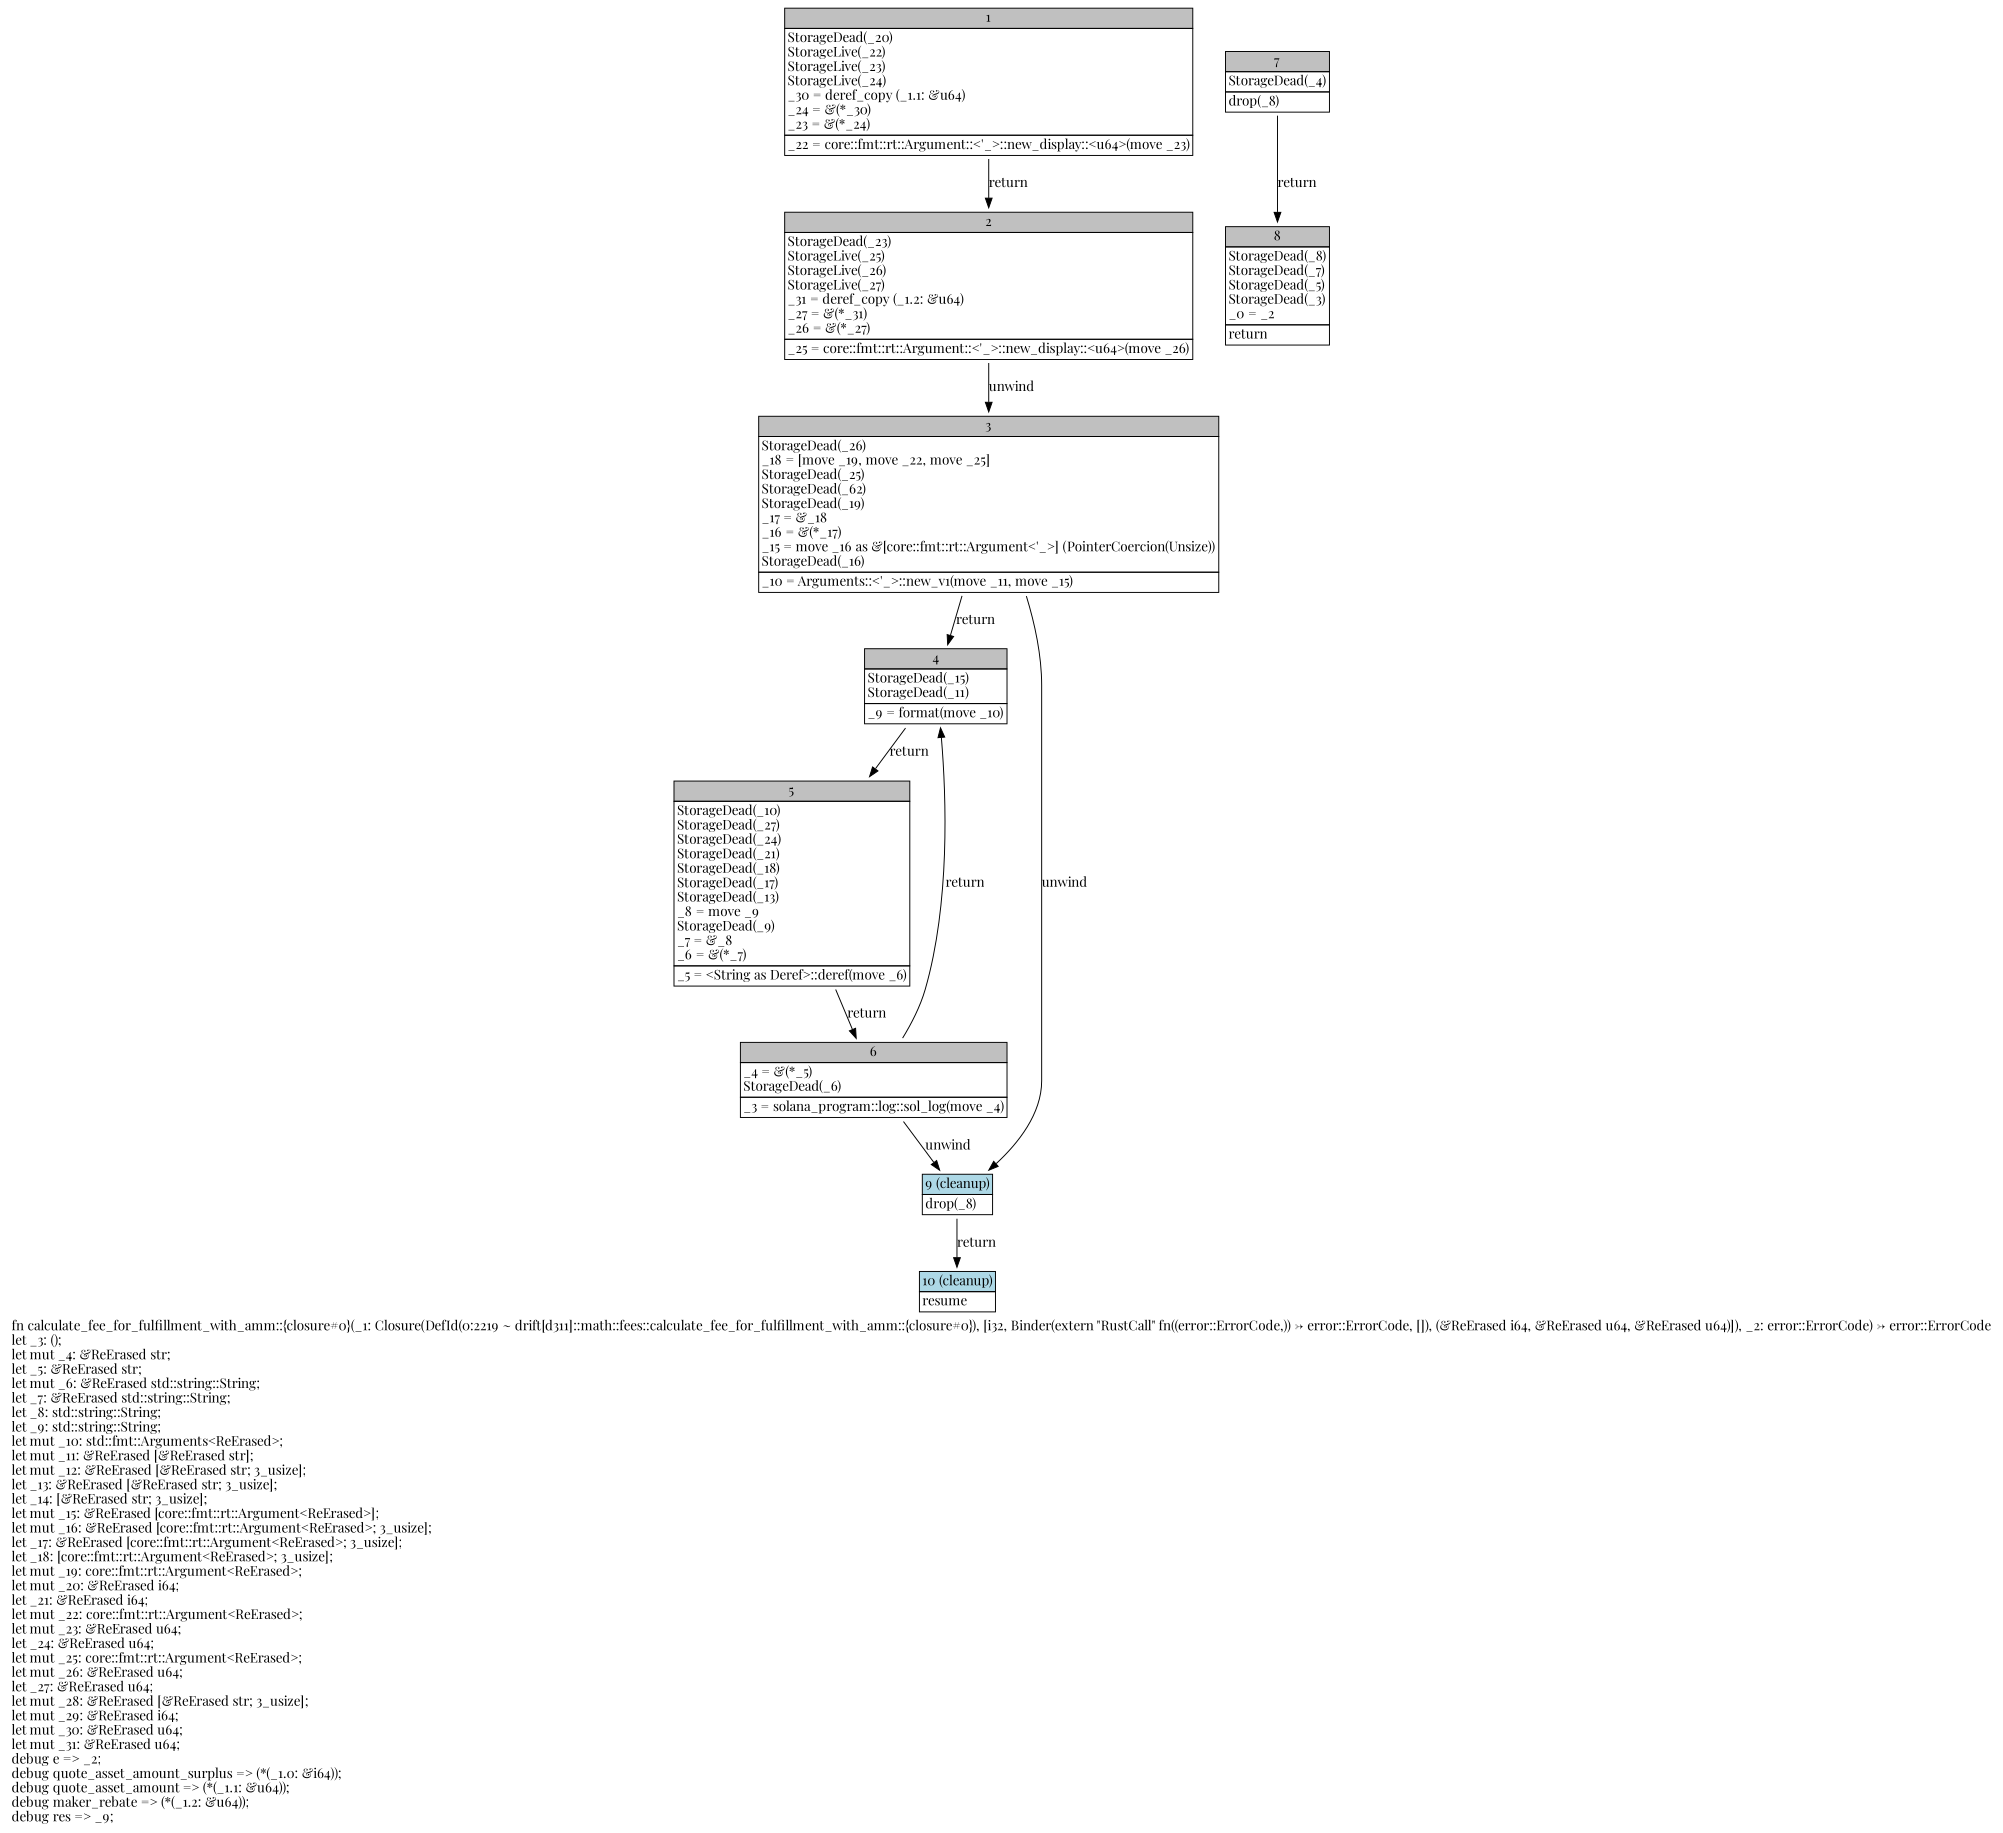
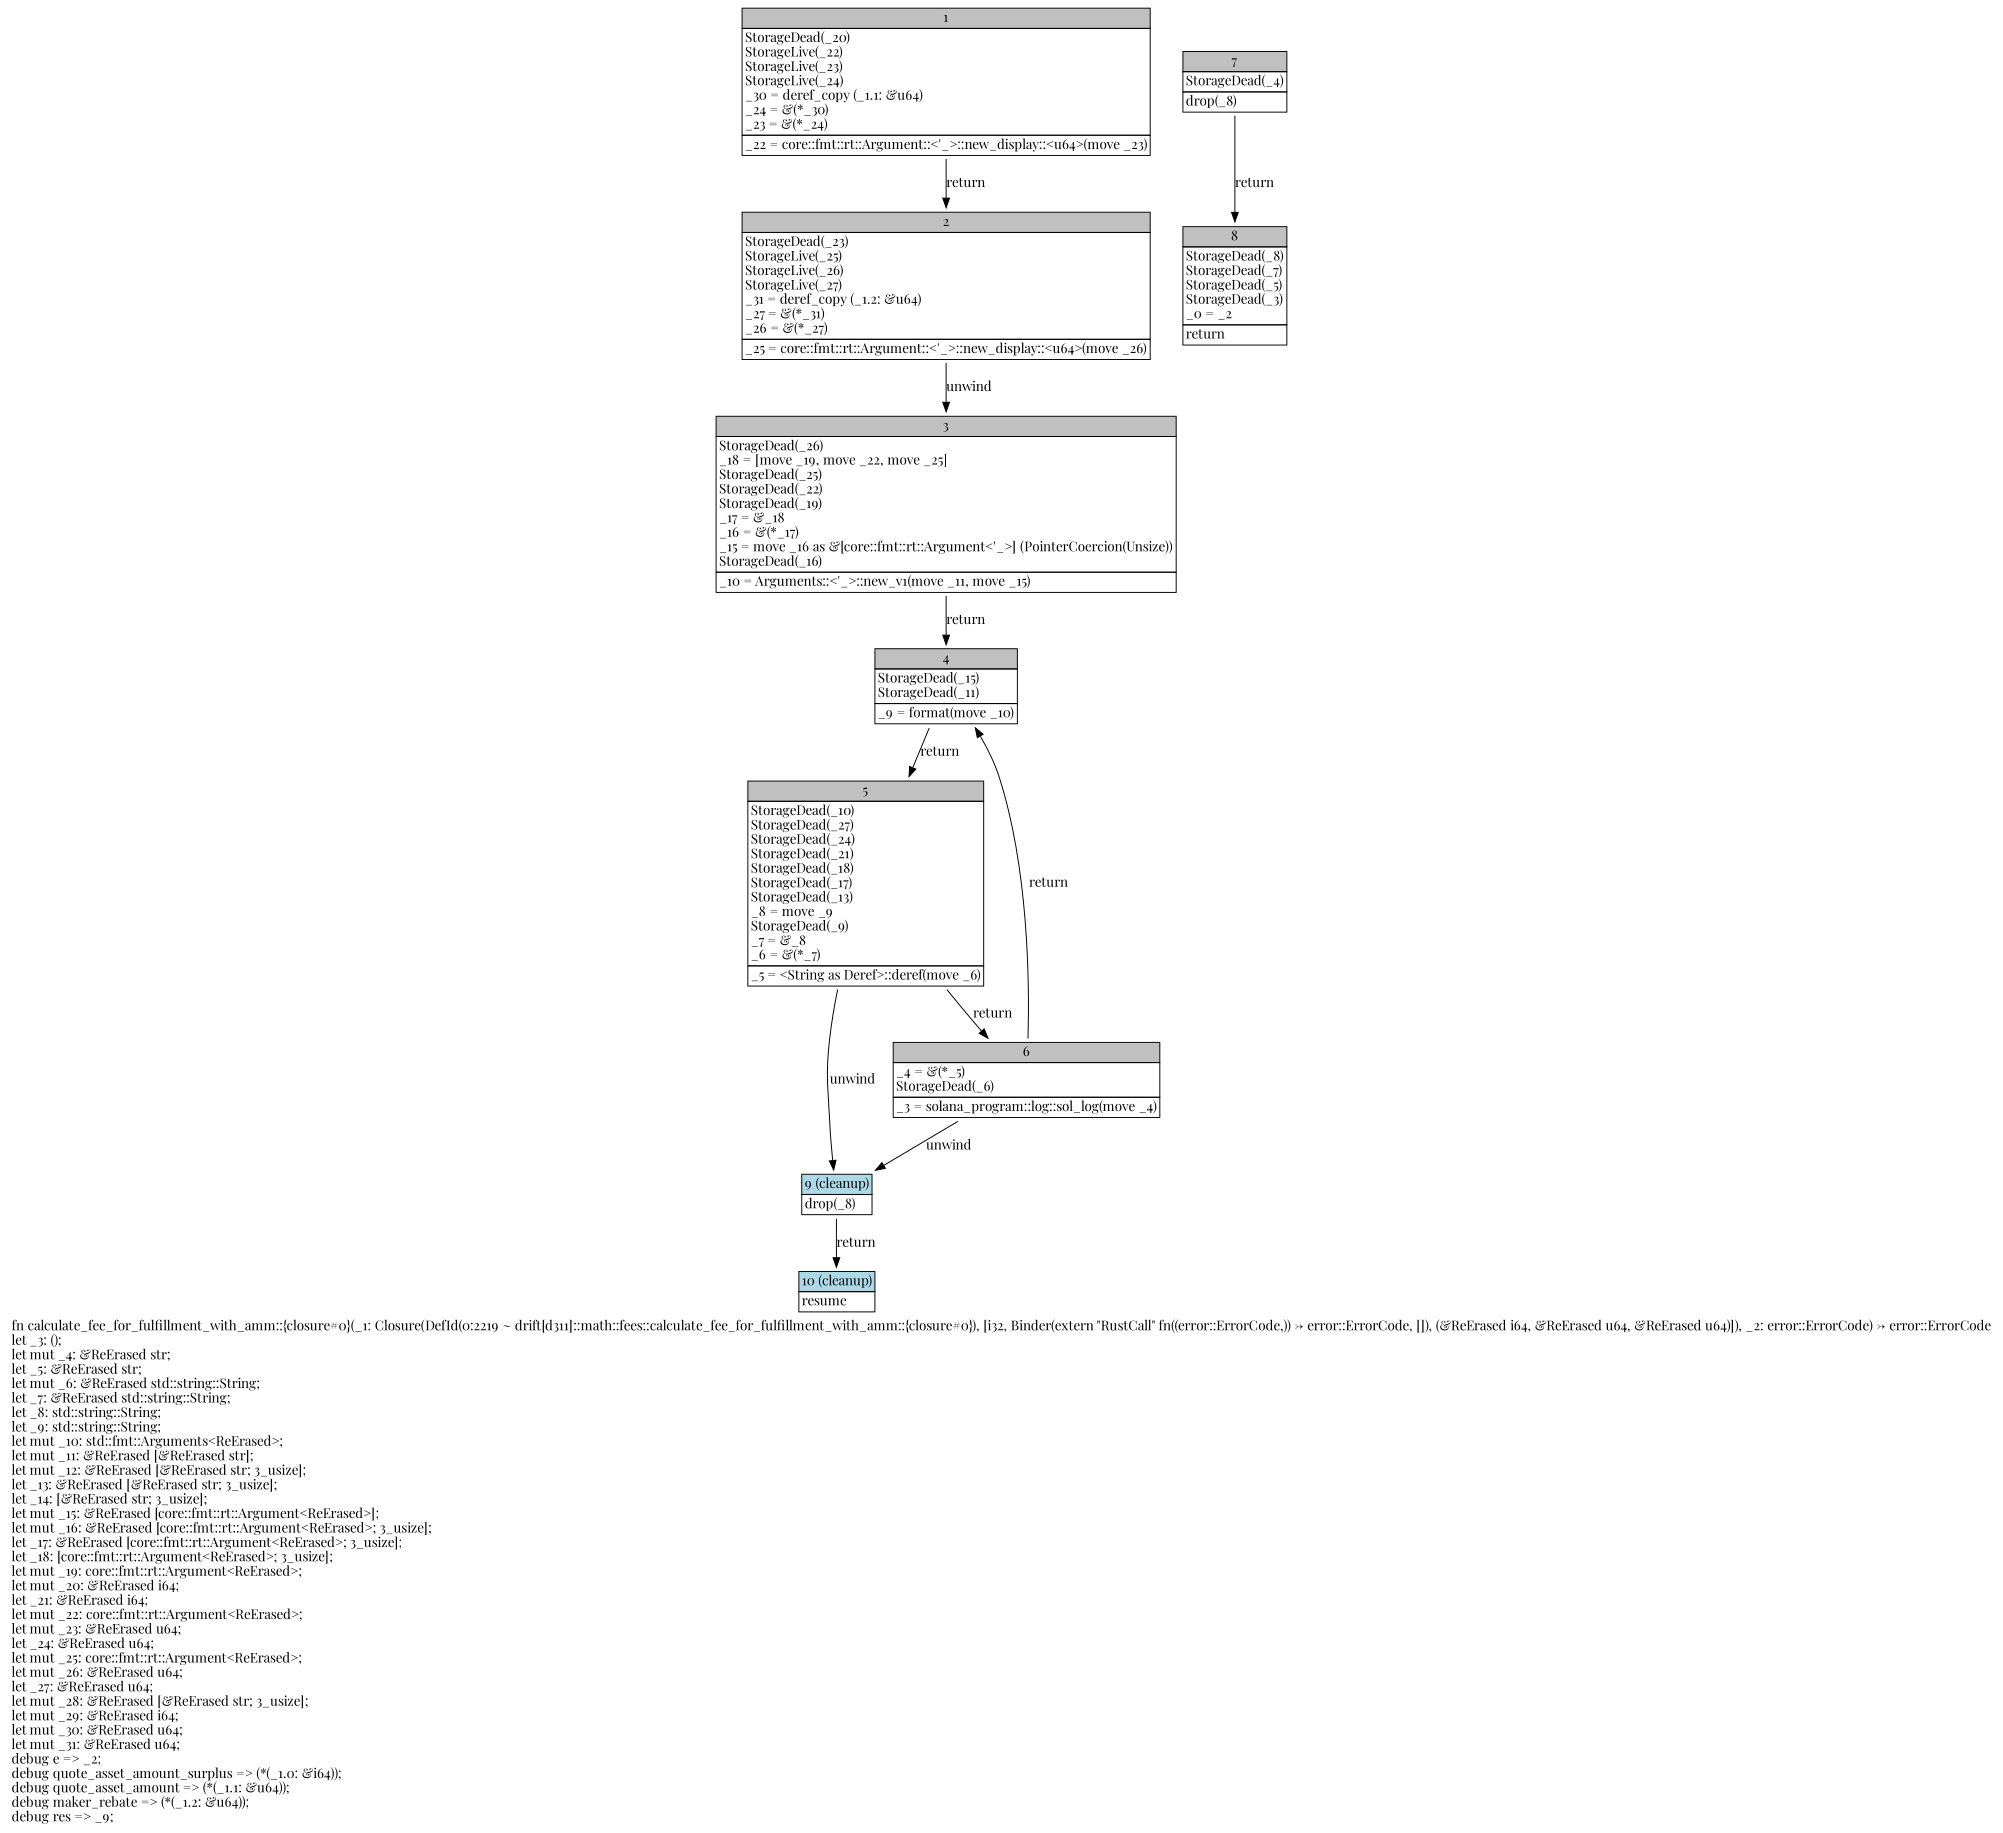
node "3": text "StorageDead(_62)" -> "StorageDead(_22)"
edge "3" -> "9 (cleanup)": now "5" -> "9 (cleanup)"
